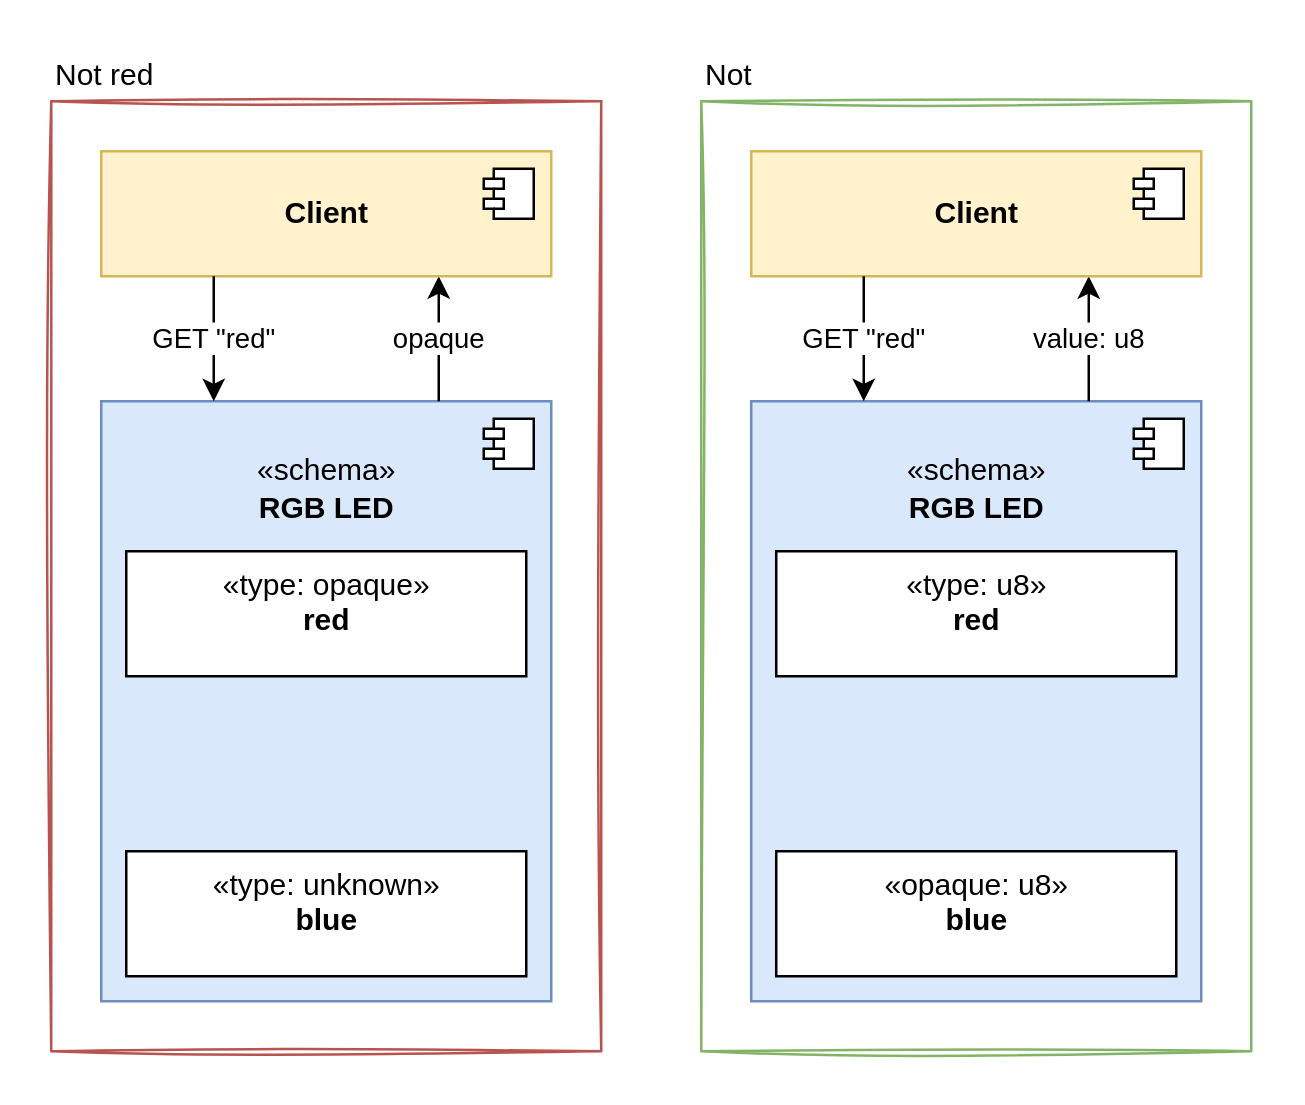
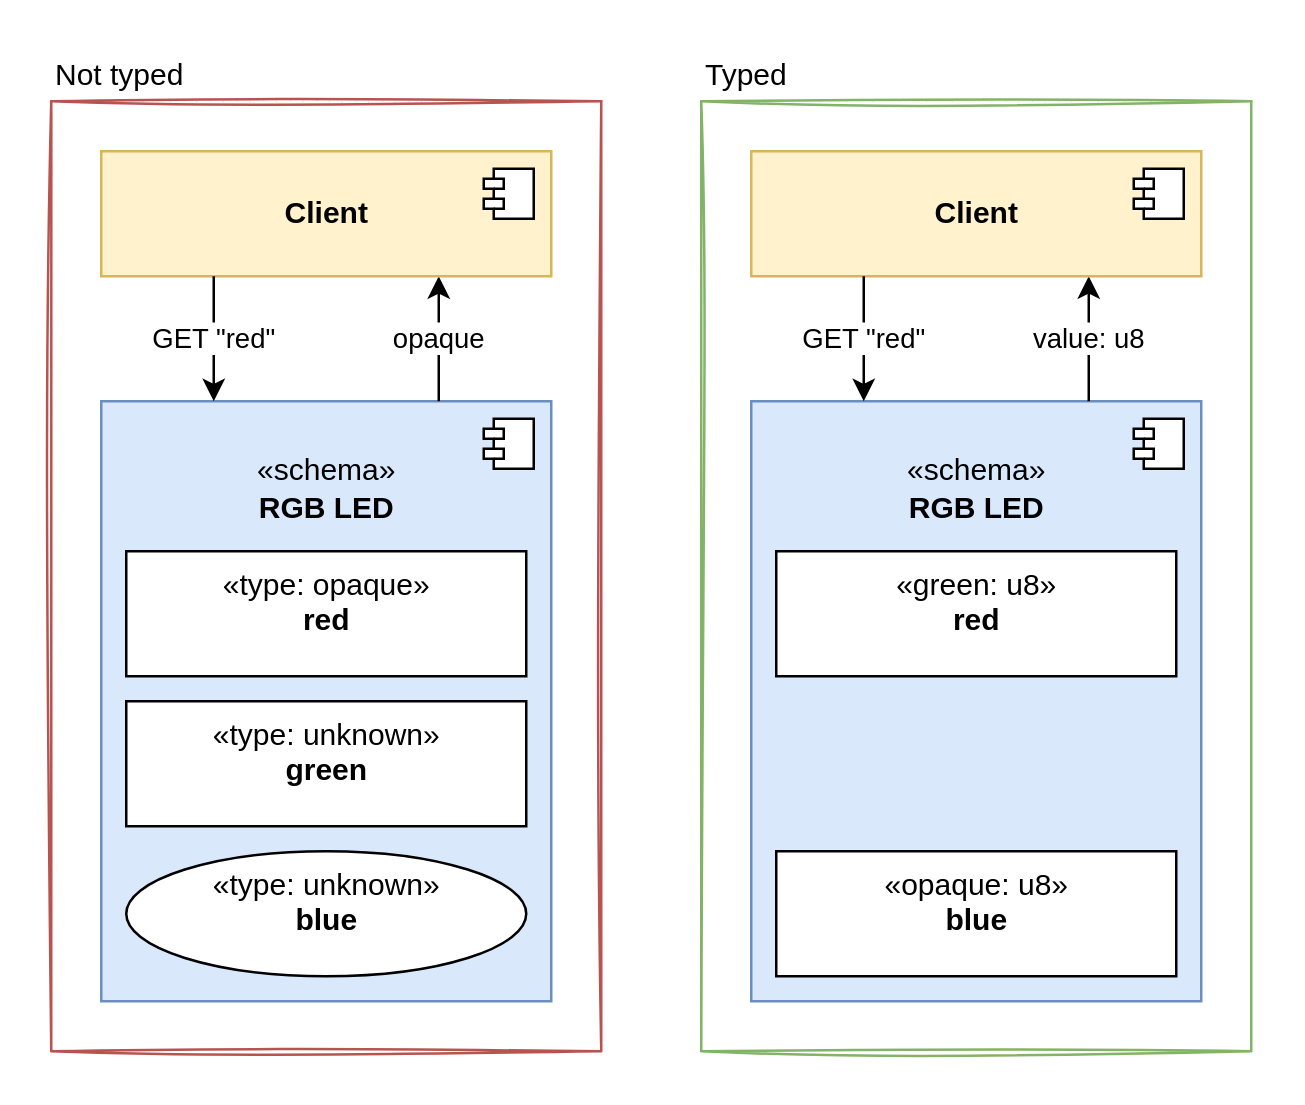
node "Not red": label "Not red" -> "Not typed"
node "Not": label "Not" -> "Typed"
node "«type: u8» red": label "«type: u8» red" -> "«green: u8» red"
node "«type: unknown» green": added
node "«type: unknown» blue": shape rectangle -> ellipse
